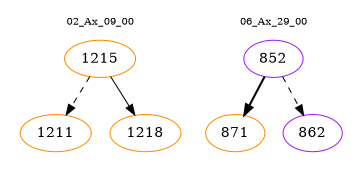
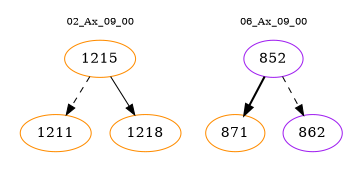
cluster "06_Ax_29_00": label "06_Ax_29_00" -> "06_Ax_09_00"
